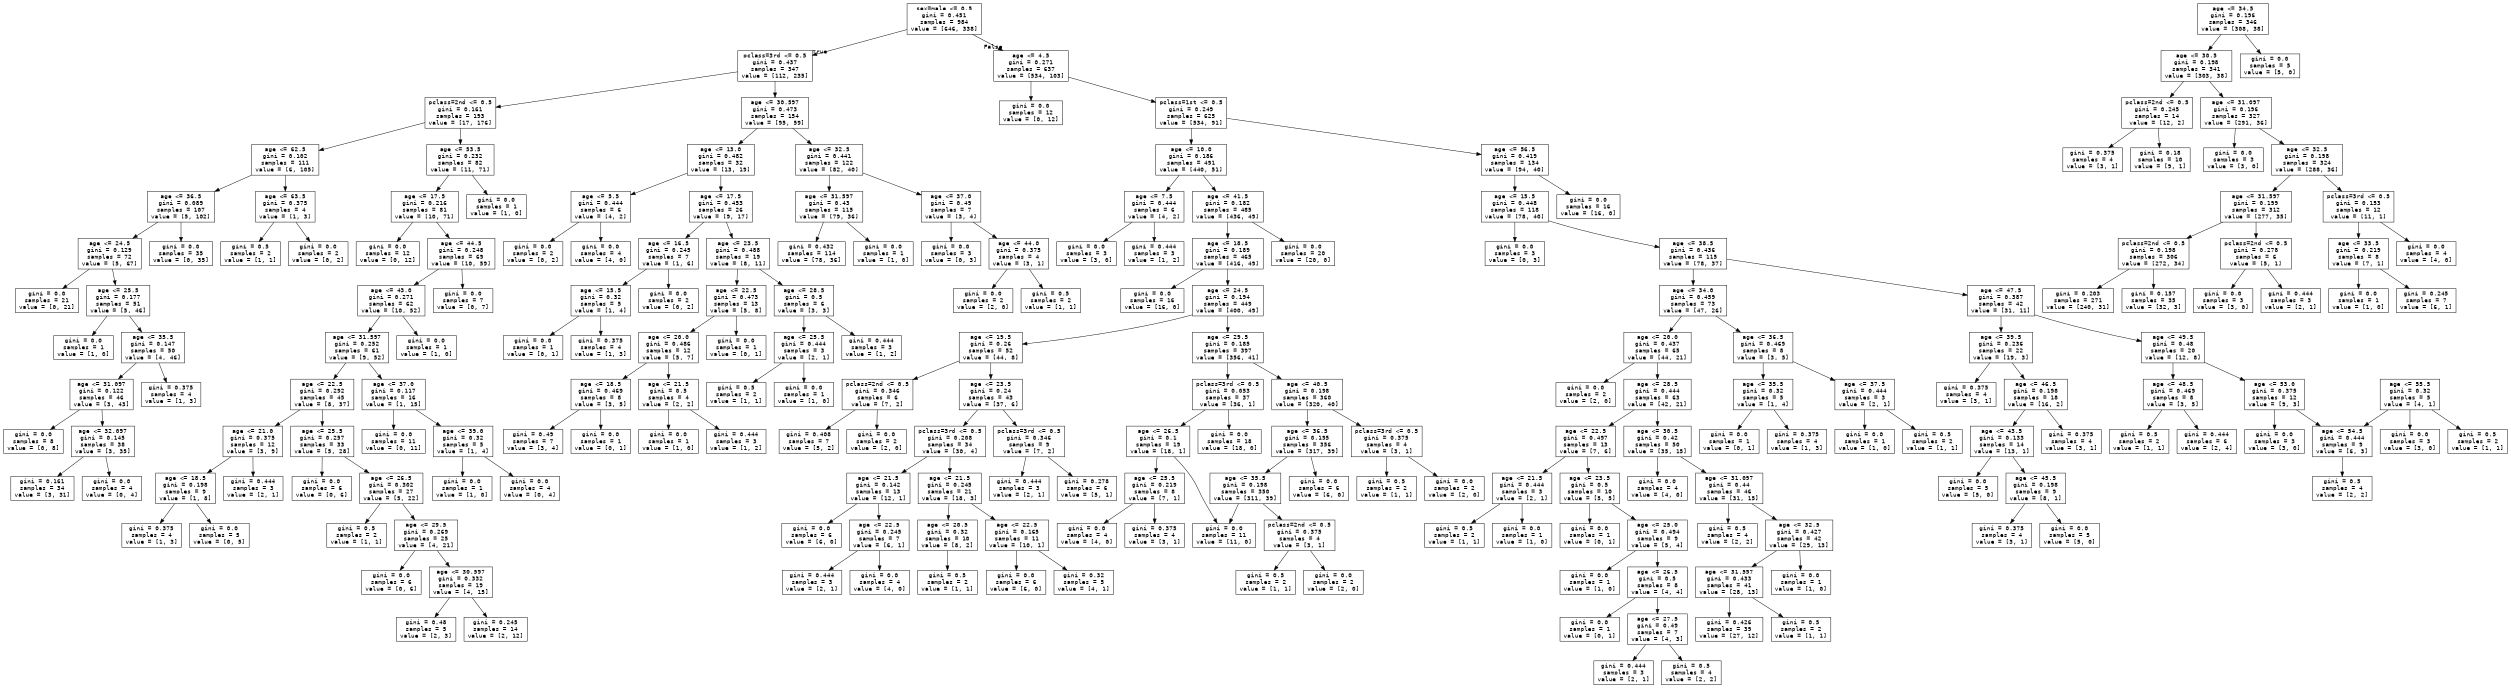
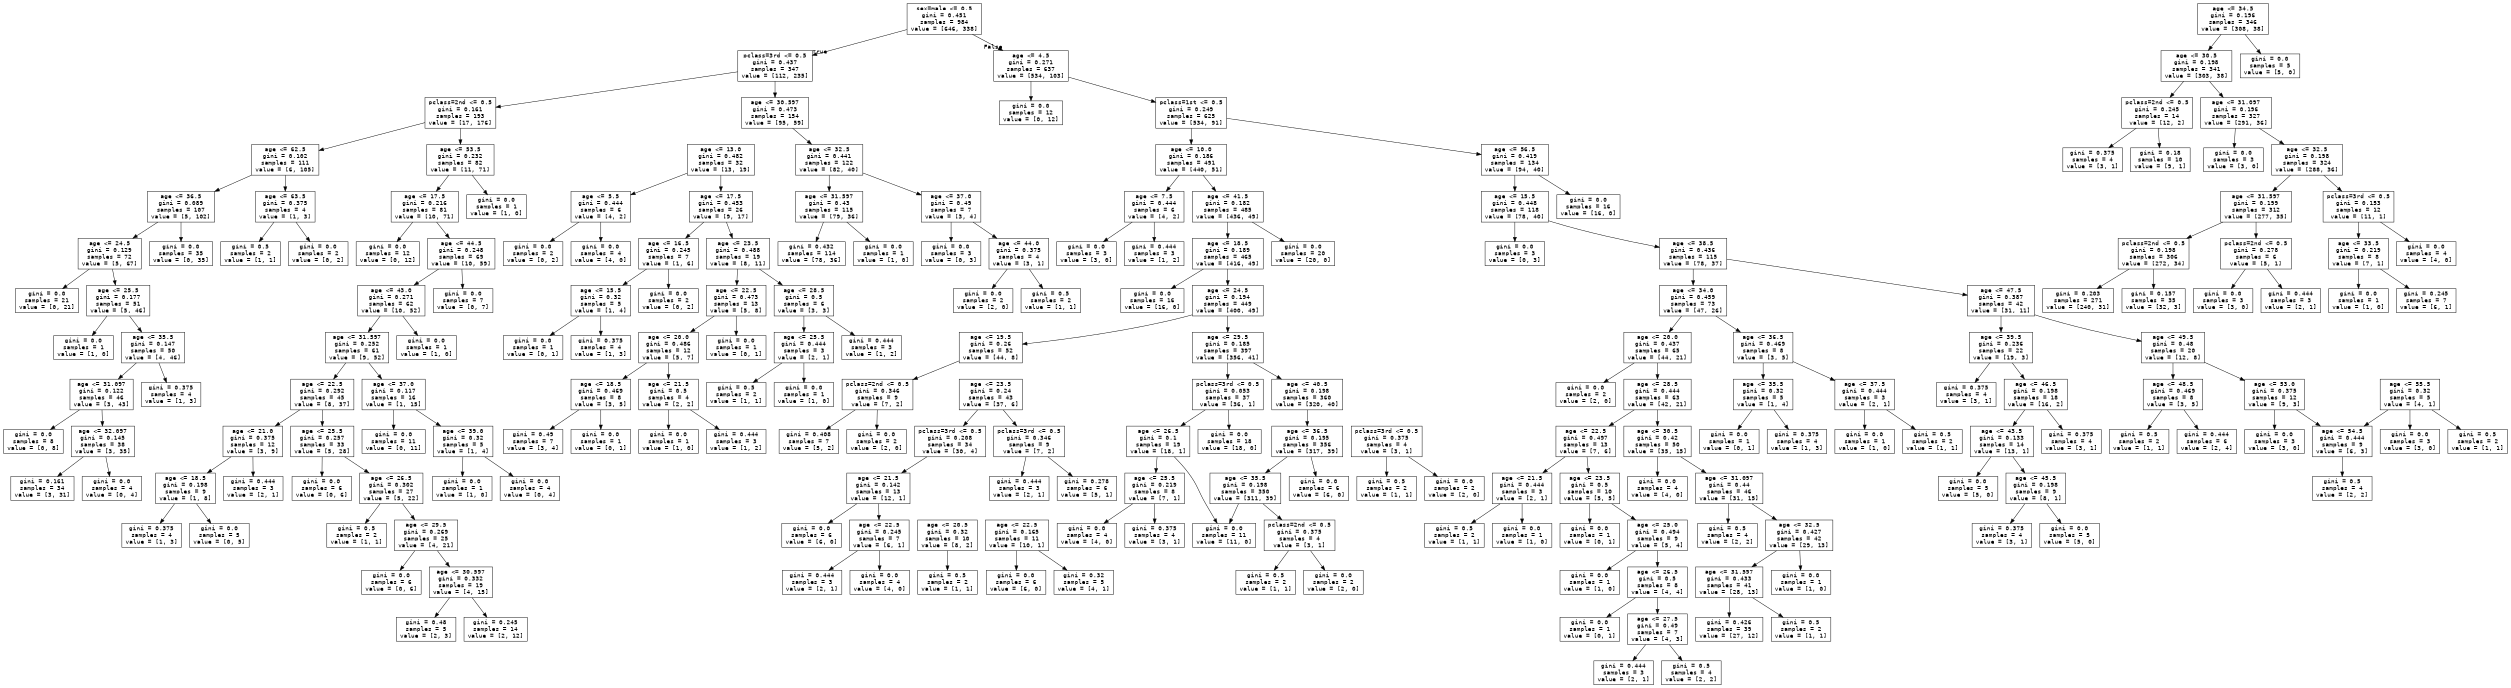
edge "age <= 30.597 gini = 0.473 samples = 154 value = [95, 59]" -> "age <= 13.0 gini = 0.482 samples = 32 value = [13, 19]": removed
edge "age <= 19.5 gini = 0.26 samples = 52 value = [44, 8]" -> "age <= 23.5 gini = 0.24 samples = 43 value = [37, 6]": removed
node "pclass=2nd <= 0.5 gini = 0.346 samples = 6 value = [7, 2]": label "pclass=2nd <= 0.5 gini = 0.346 samples = 6 value = [7, 2]" -> "pclass=2nd <= 0.5 gini = 0.346 samples = 9 value = [7, 2]"
edge "age <= 40.5 gini = 0.198 samples = 360 value = [320, 40]" -> "pclass=3rd <= 0.5 gini = 0.375 samples = 4 value = [3, 1]": removed
node "age <= 21.5 gini = 0.245 samples = 21 value = [18, 3]": removed
